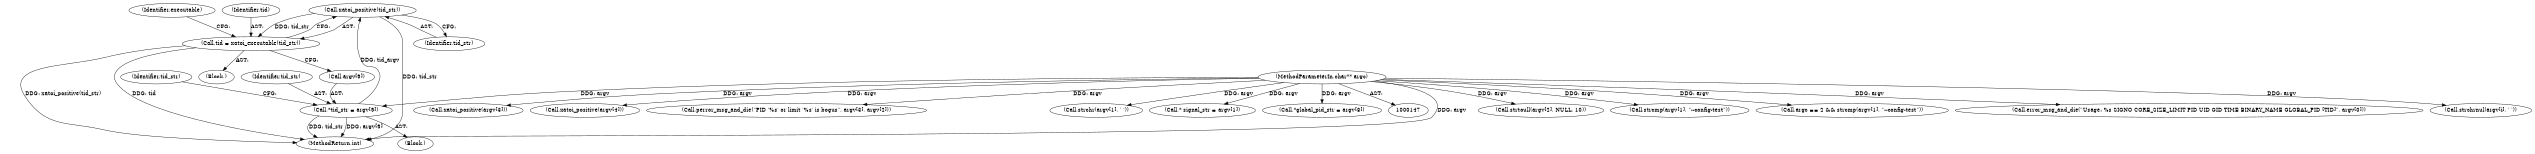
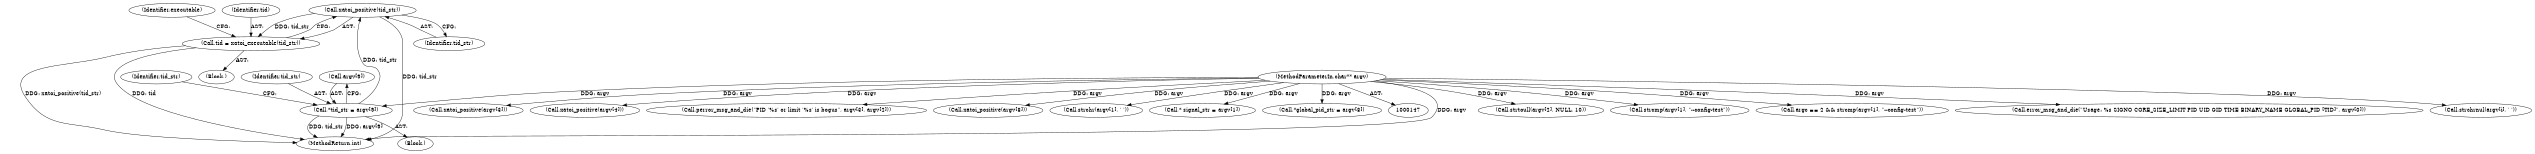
edge "(Call,tid = xatoi_executable(tid_str))" -> "(Call,argv[9])": now "(Call,*tid_str = argv[9])" -> "(Call,argv[9])"
edge "(Call,*tid_str = argv[9])" -> "(Call,xatoi_positive(tid_str))": label "DDG: tid_argv" -> "DDG: tid_str"
node "(MethodParameterIn,char** argc)": label "(MethodParameterIn,char** argc)" -> "(MethodParameterIn,char** argv)"
node "(Call,xatoi_positive(argv[8]))": added
